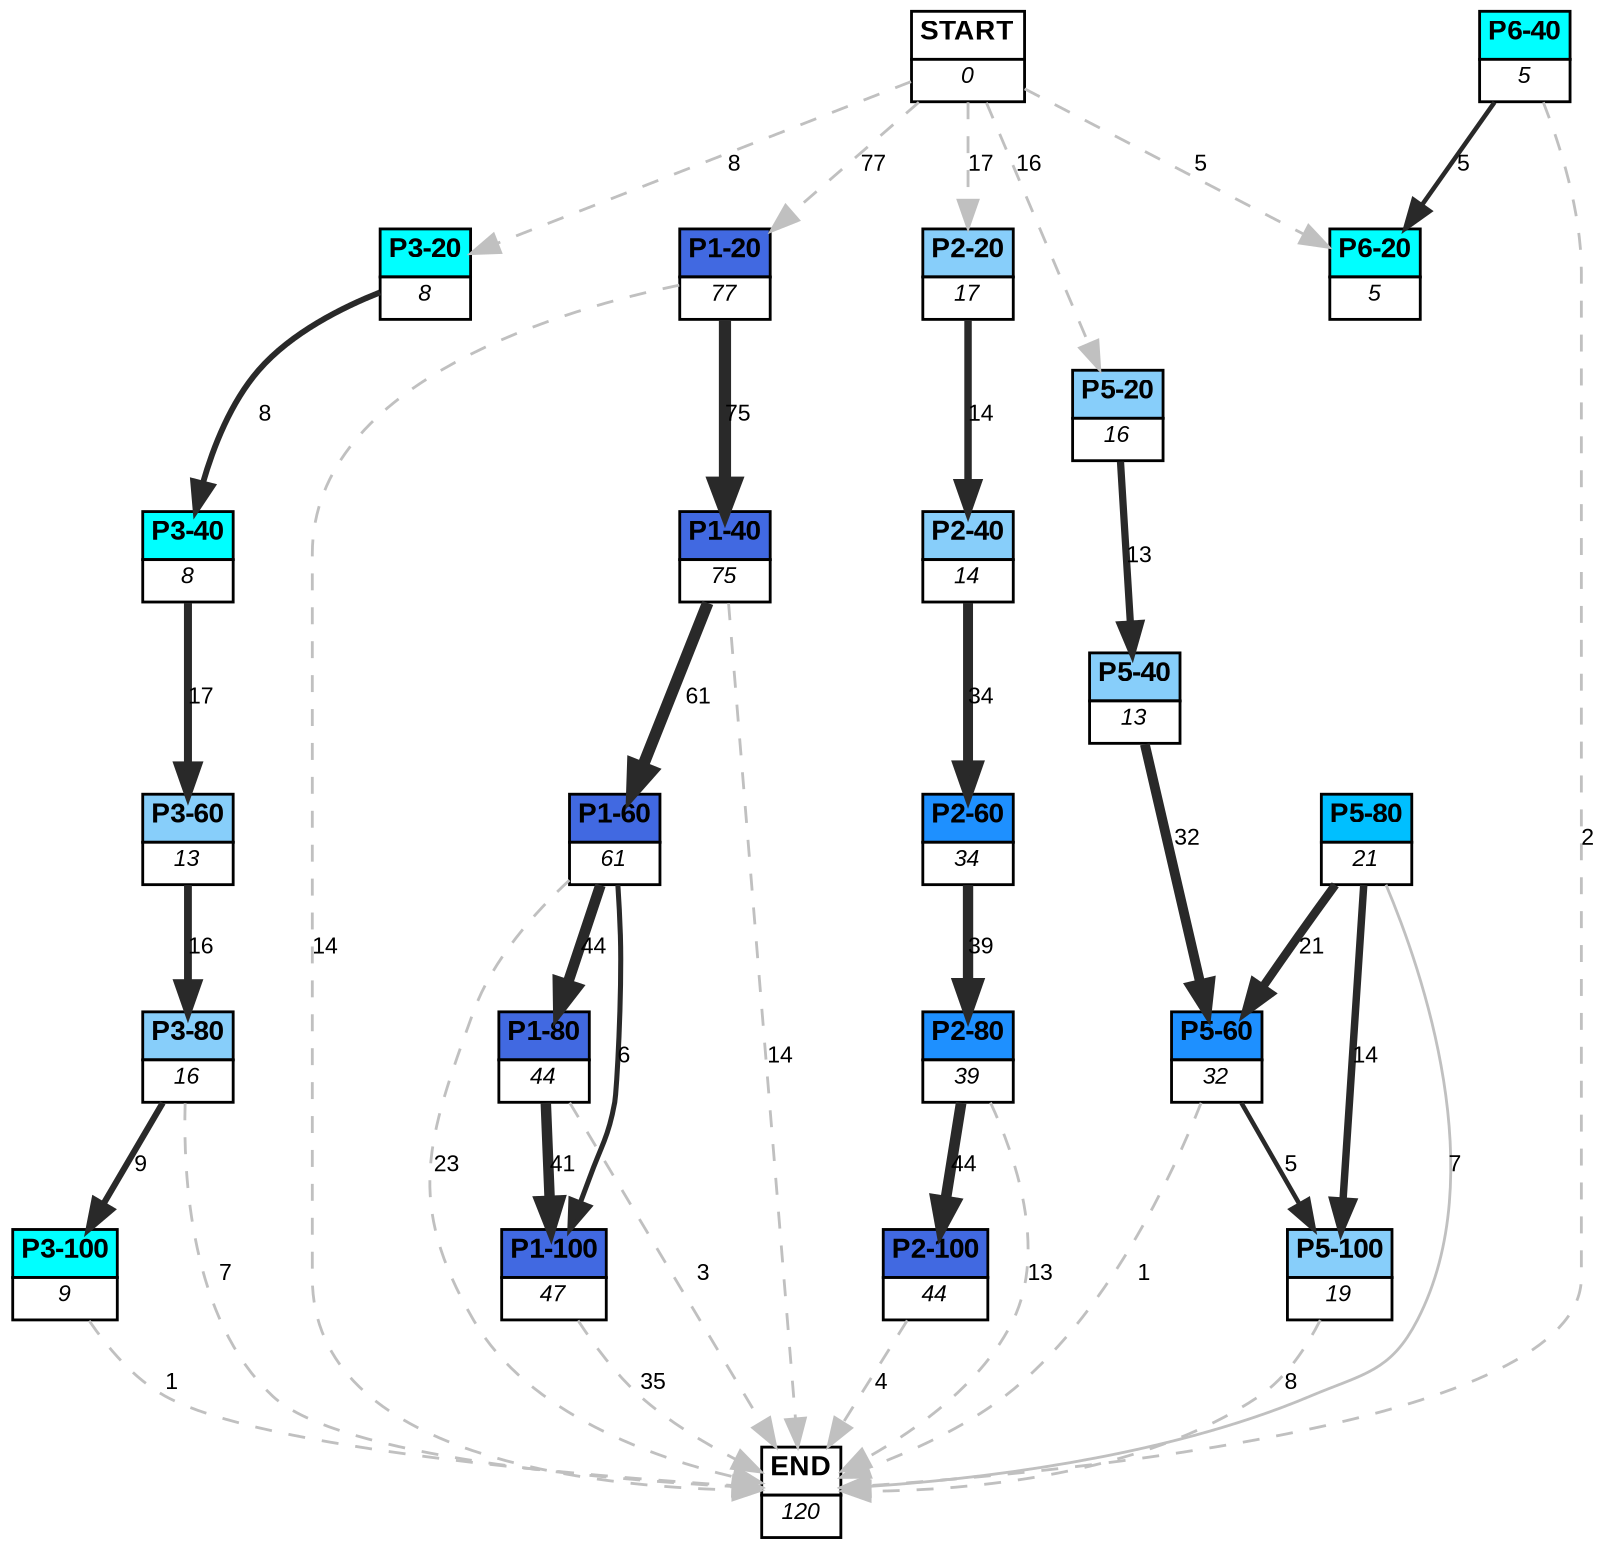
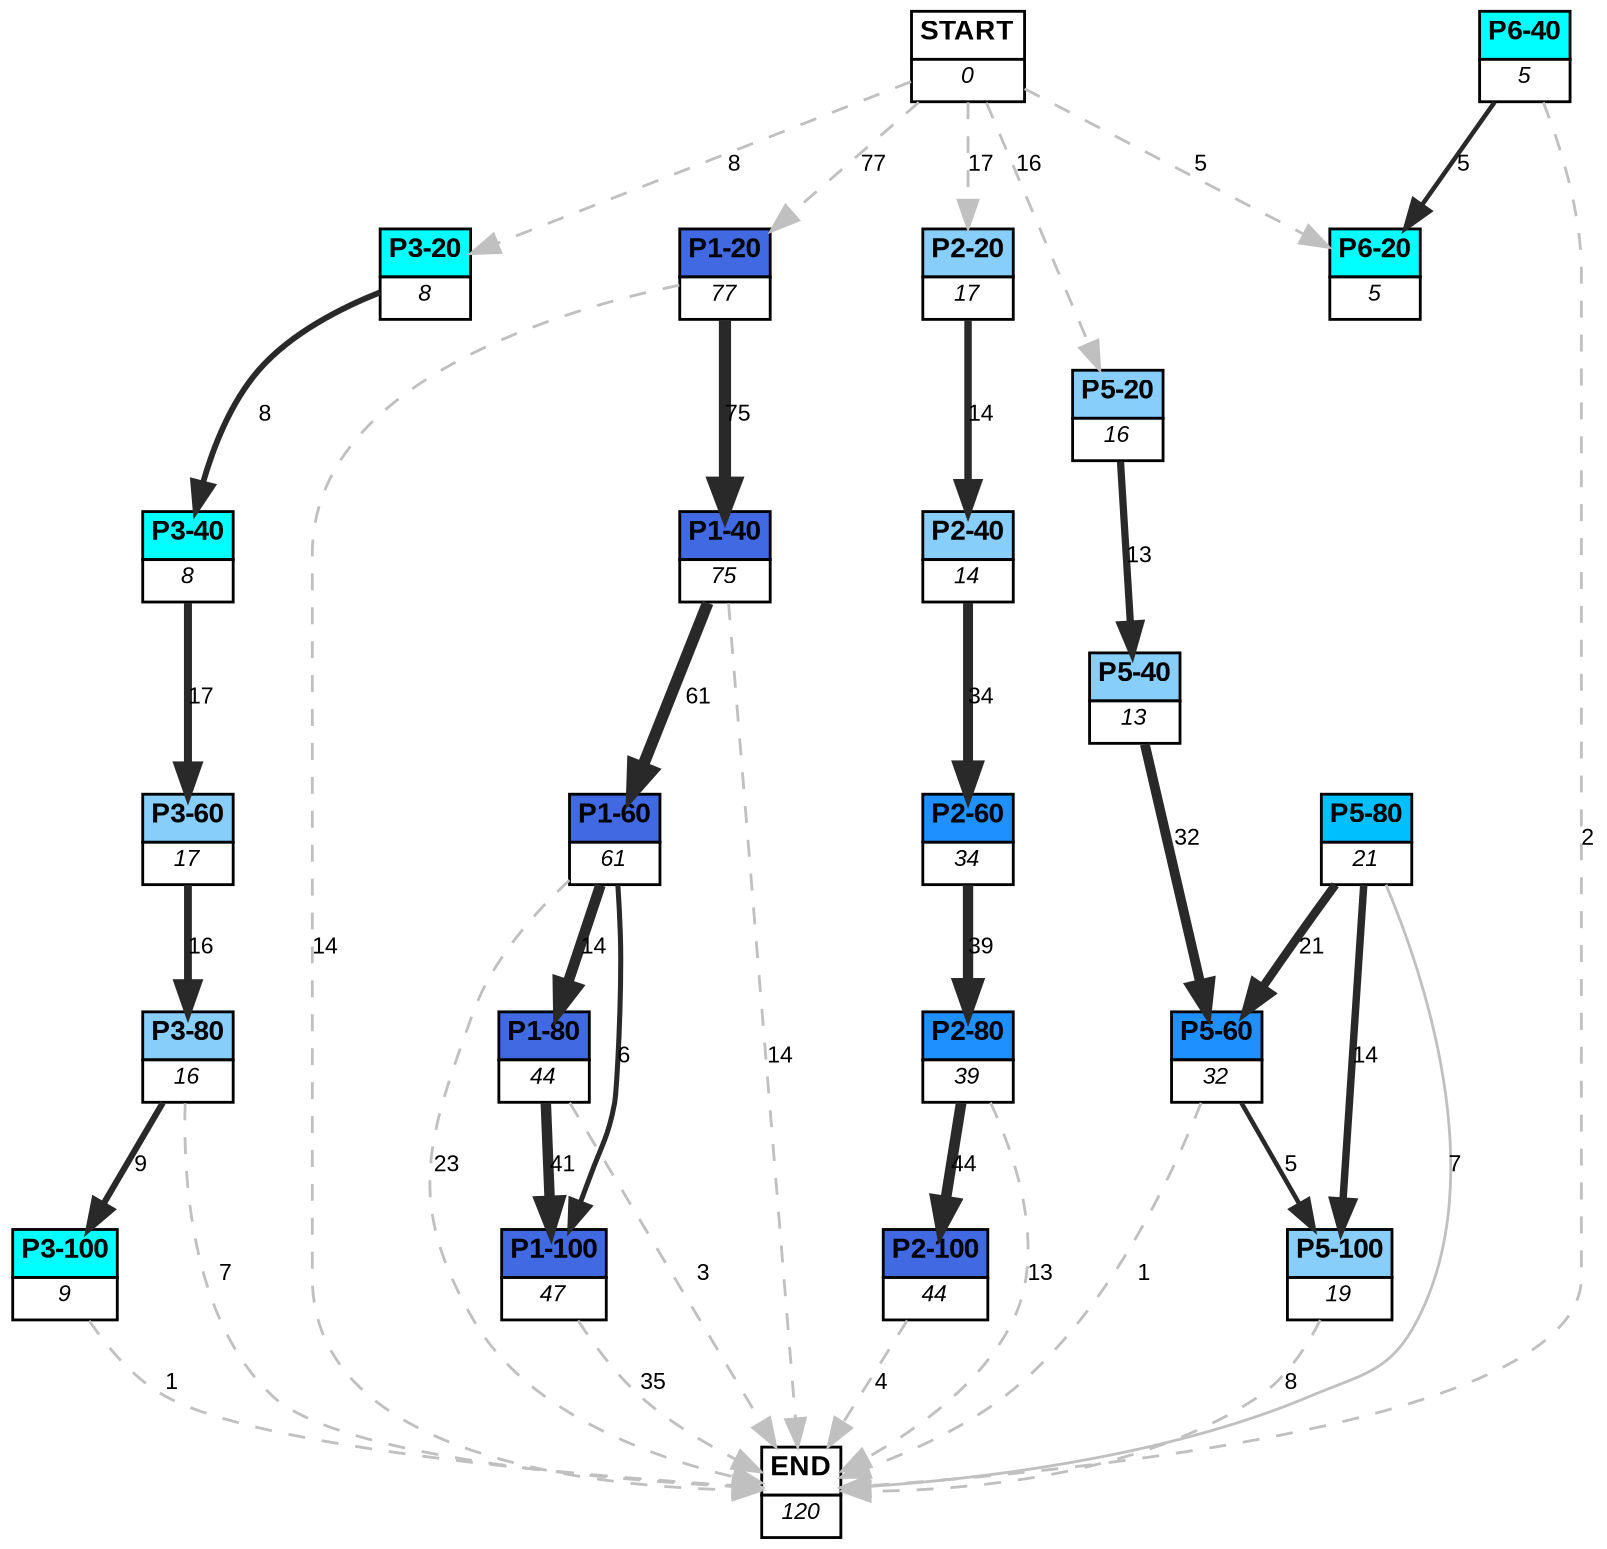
node "P3-60": text "13" -> "17"
edge "P1-60" -> "P1-80": label "44" -> "14"
